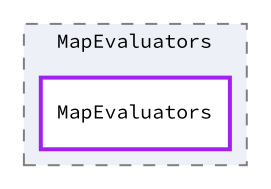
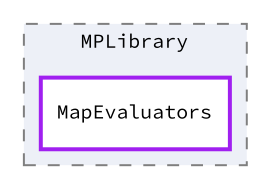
cluster "MapEvaluators": label "MapEvaluators" -> "MPLibrary"
